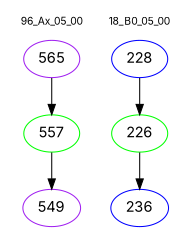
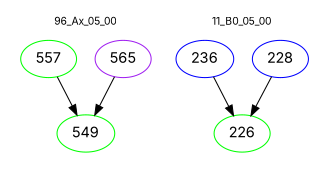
cluster "18_B0_05_00": label "18_B0_05_00" -> "11_B0_05_00"
edge "565" -> "557": now "565" -> "549"
edge "226" -> "236": reversed
node "549": color purple -> green
